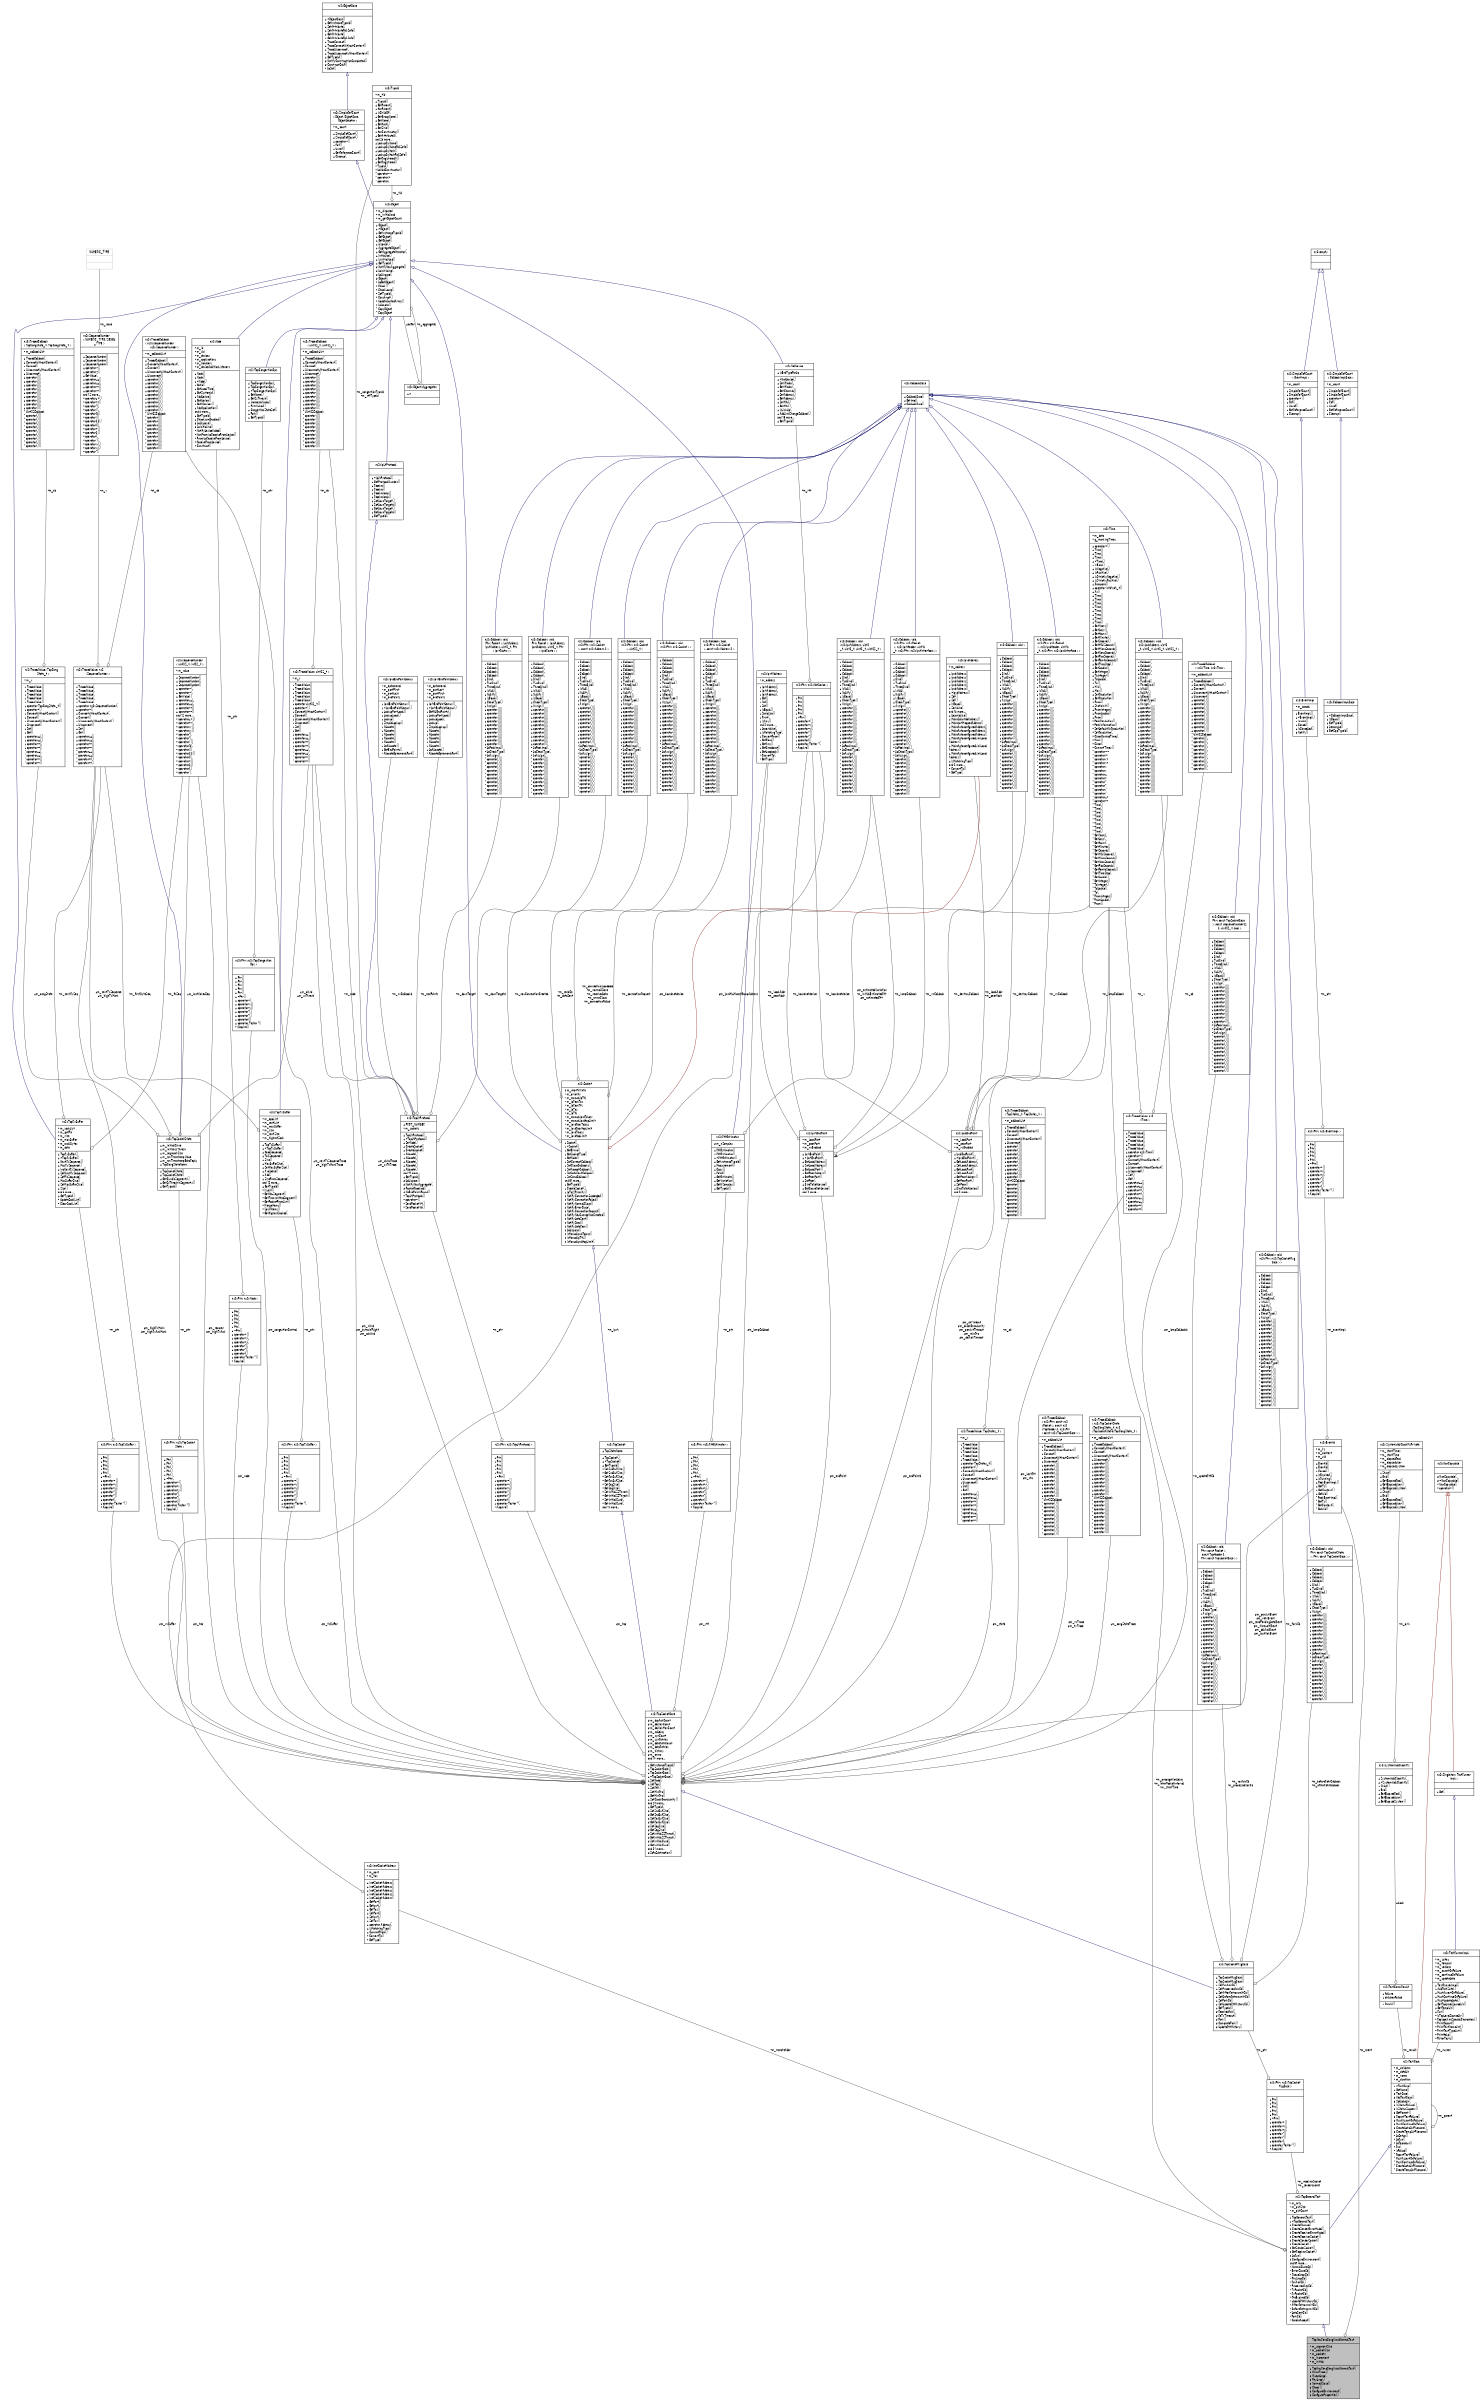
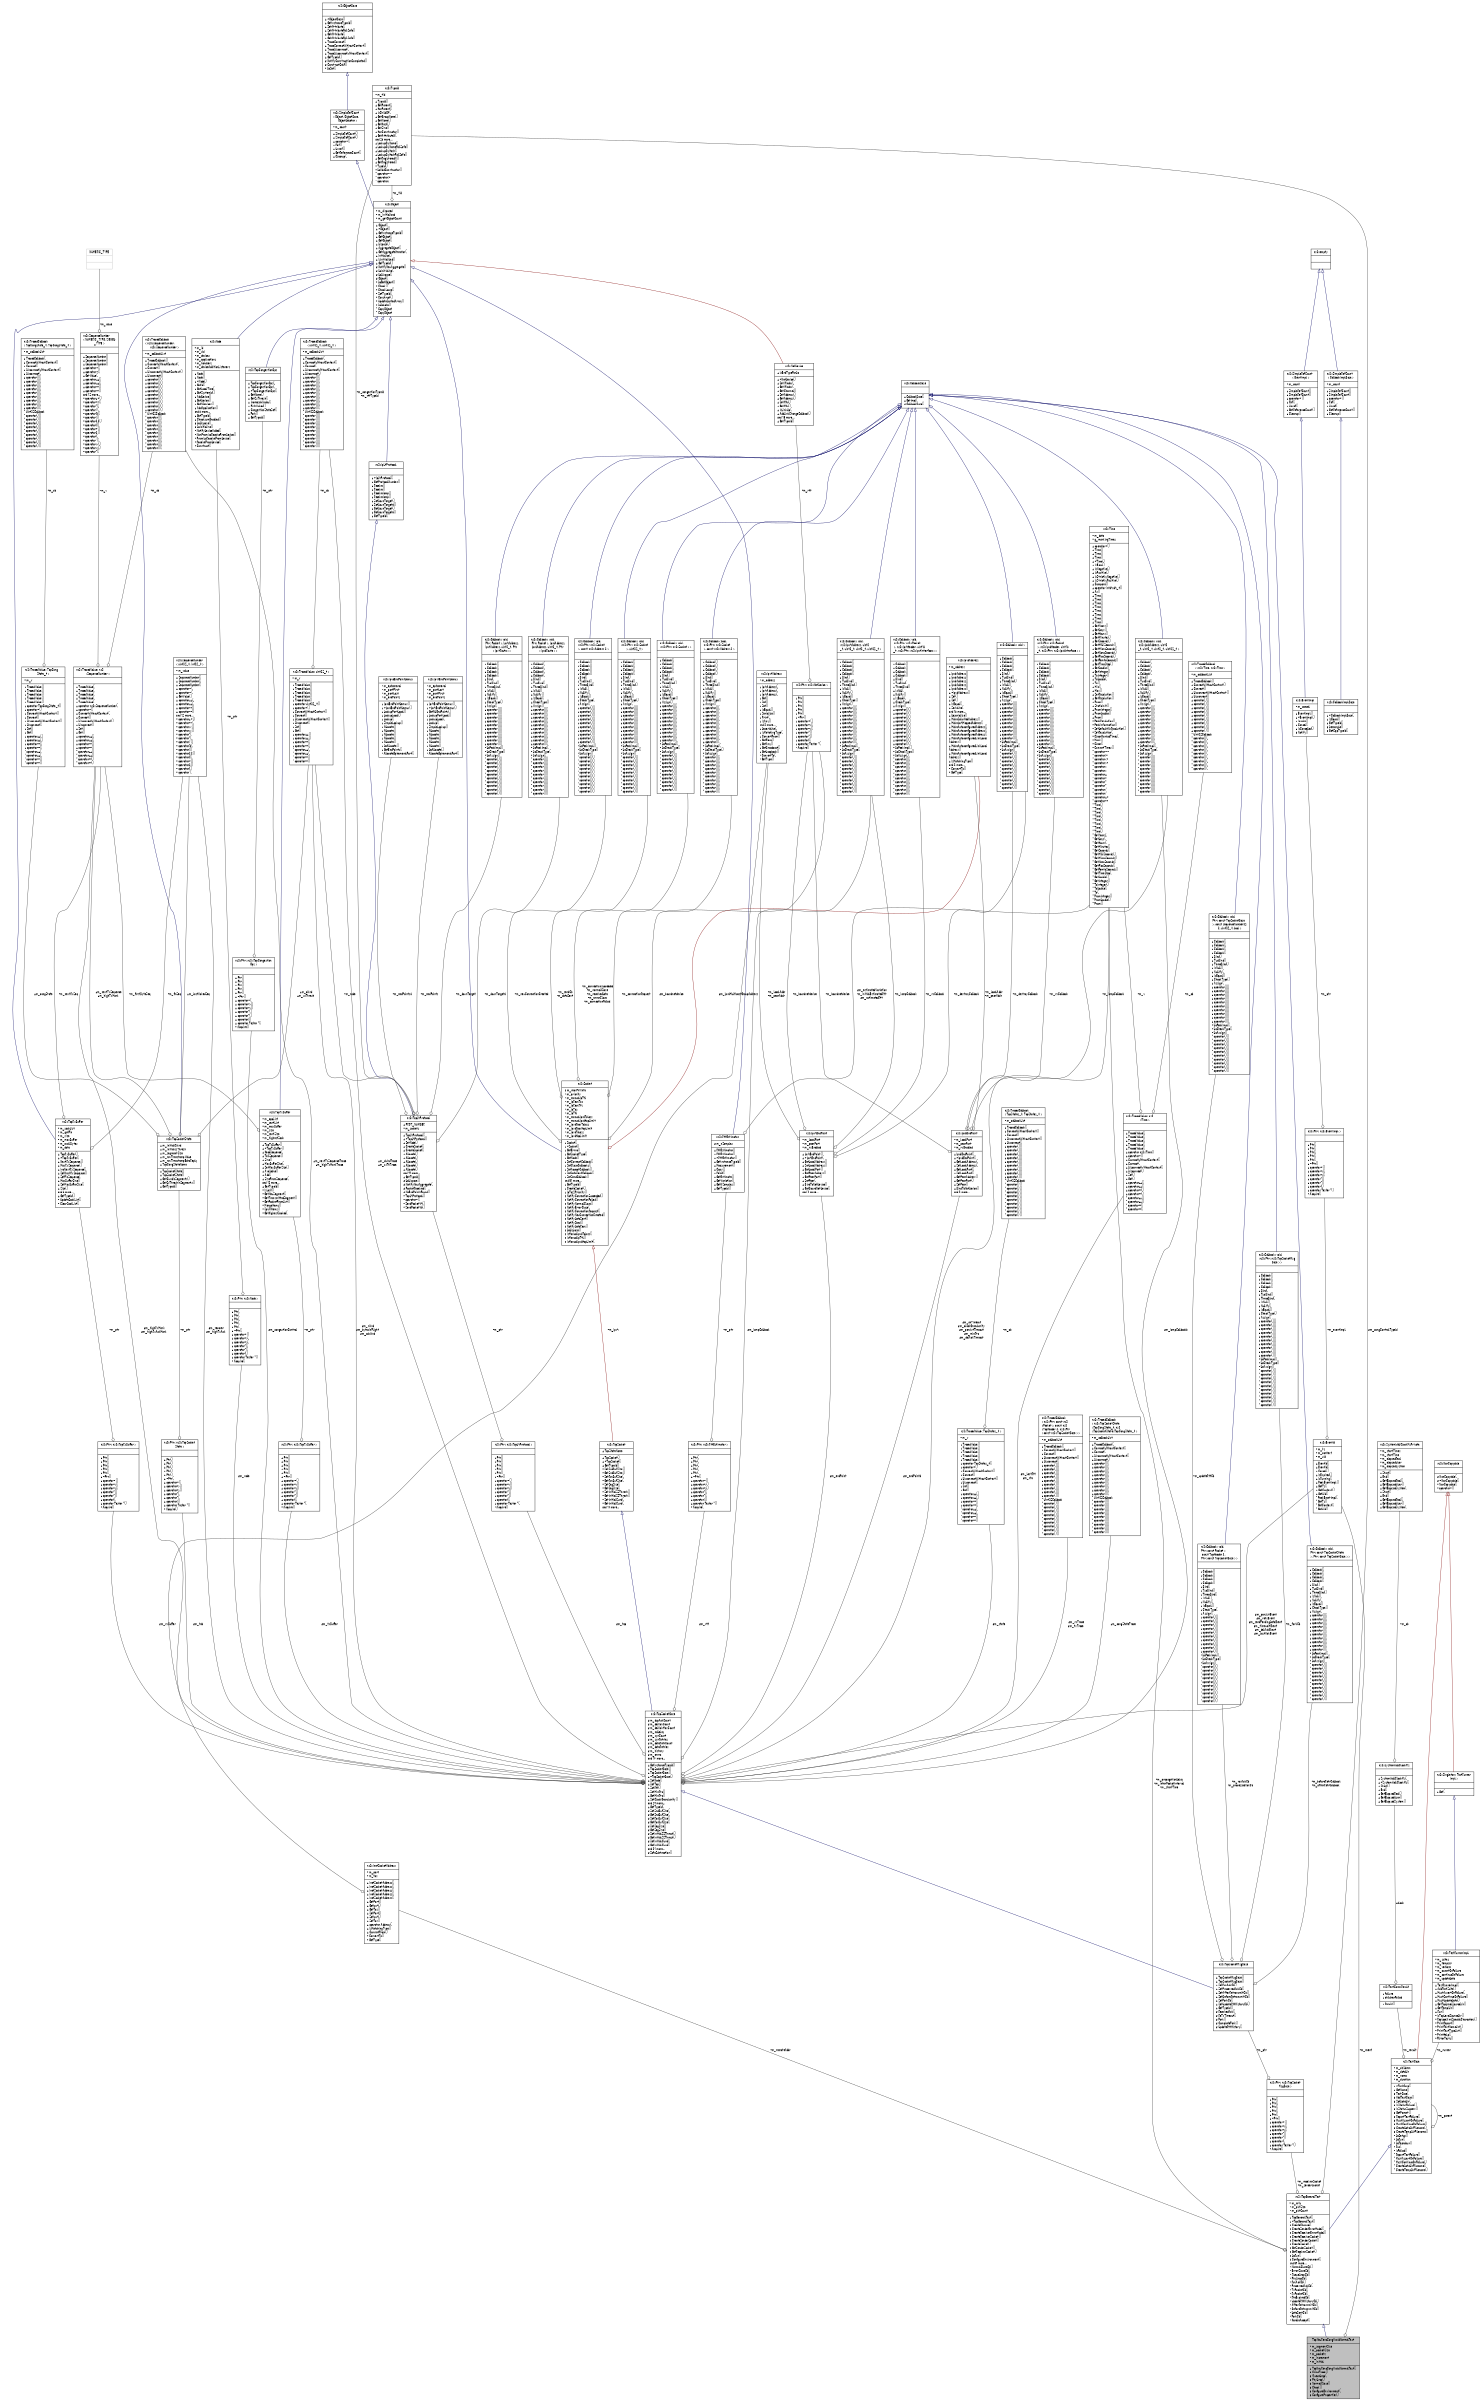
edge "ns3::NetDevice" -> "ns3::Object": color midnightblue -> firebrick4
node "ns3::Object::Aggregates": removed
edge "ns3::TypeId" -> "ns3::TcpGeneralTest": added, label "#m_congControlTypeId"
edge "ns3::Callback< void >" -> "ns3::Ipv4EndPoint": arrowhead normal -> odiamond
edge "ns3::Ipv6EndPointDemux" -> "ns3::TcpL4Protocol": label " -m_rxCallback6" -> " -m_endPoints6"
edge "ns3::Time" -> "ns3::TcpSocketBase": arrowhead normal -> odiamond
edge "ns3::TcpSocket" -> "ns3::Socket": color midnightblue -> firebrick4
edge "ns3::SystemWallClockMsPrivate" -> "ns3::SystemWallClockMs": label " -m_priv" -> " -m_cb"
